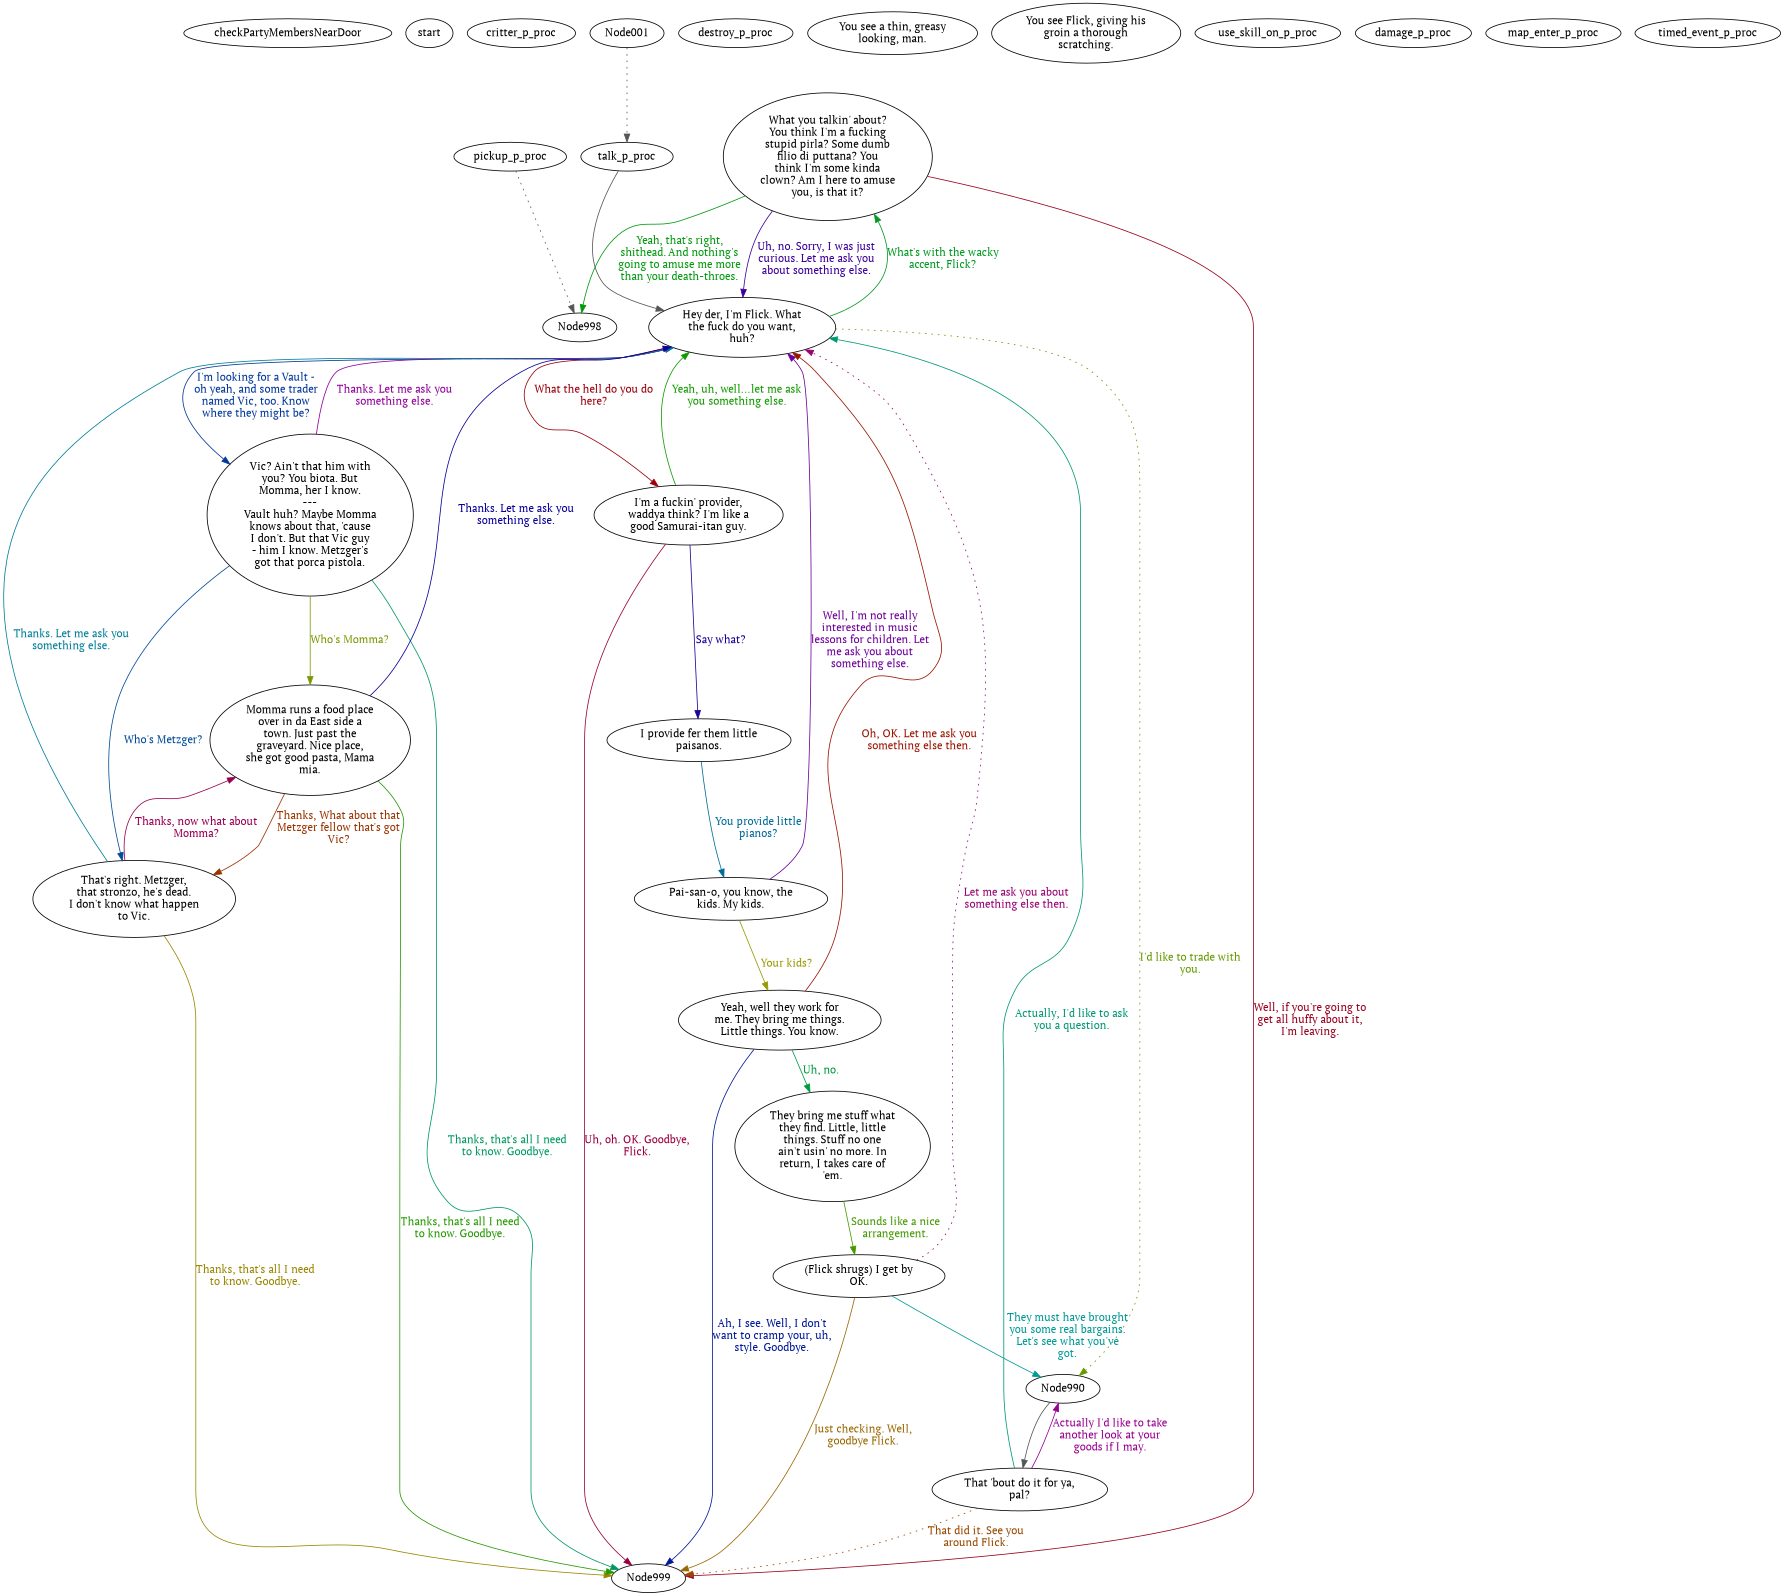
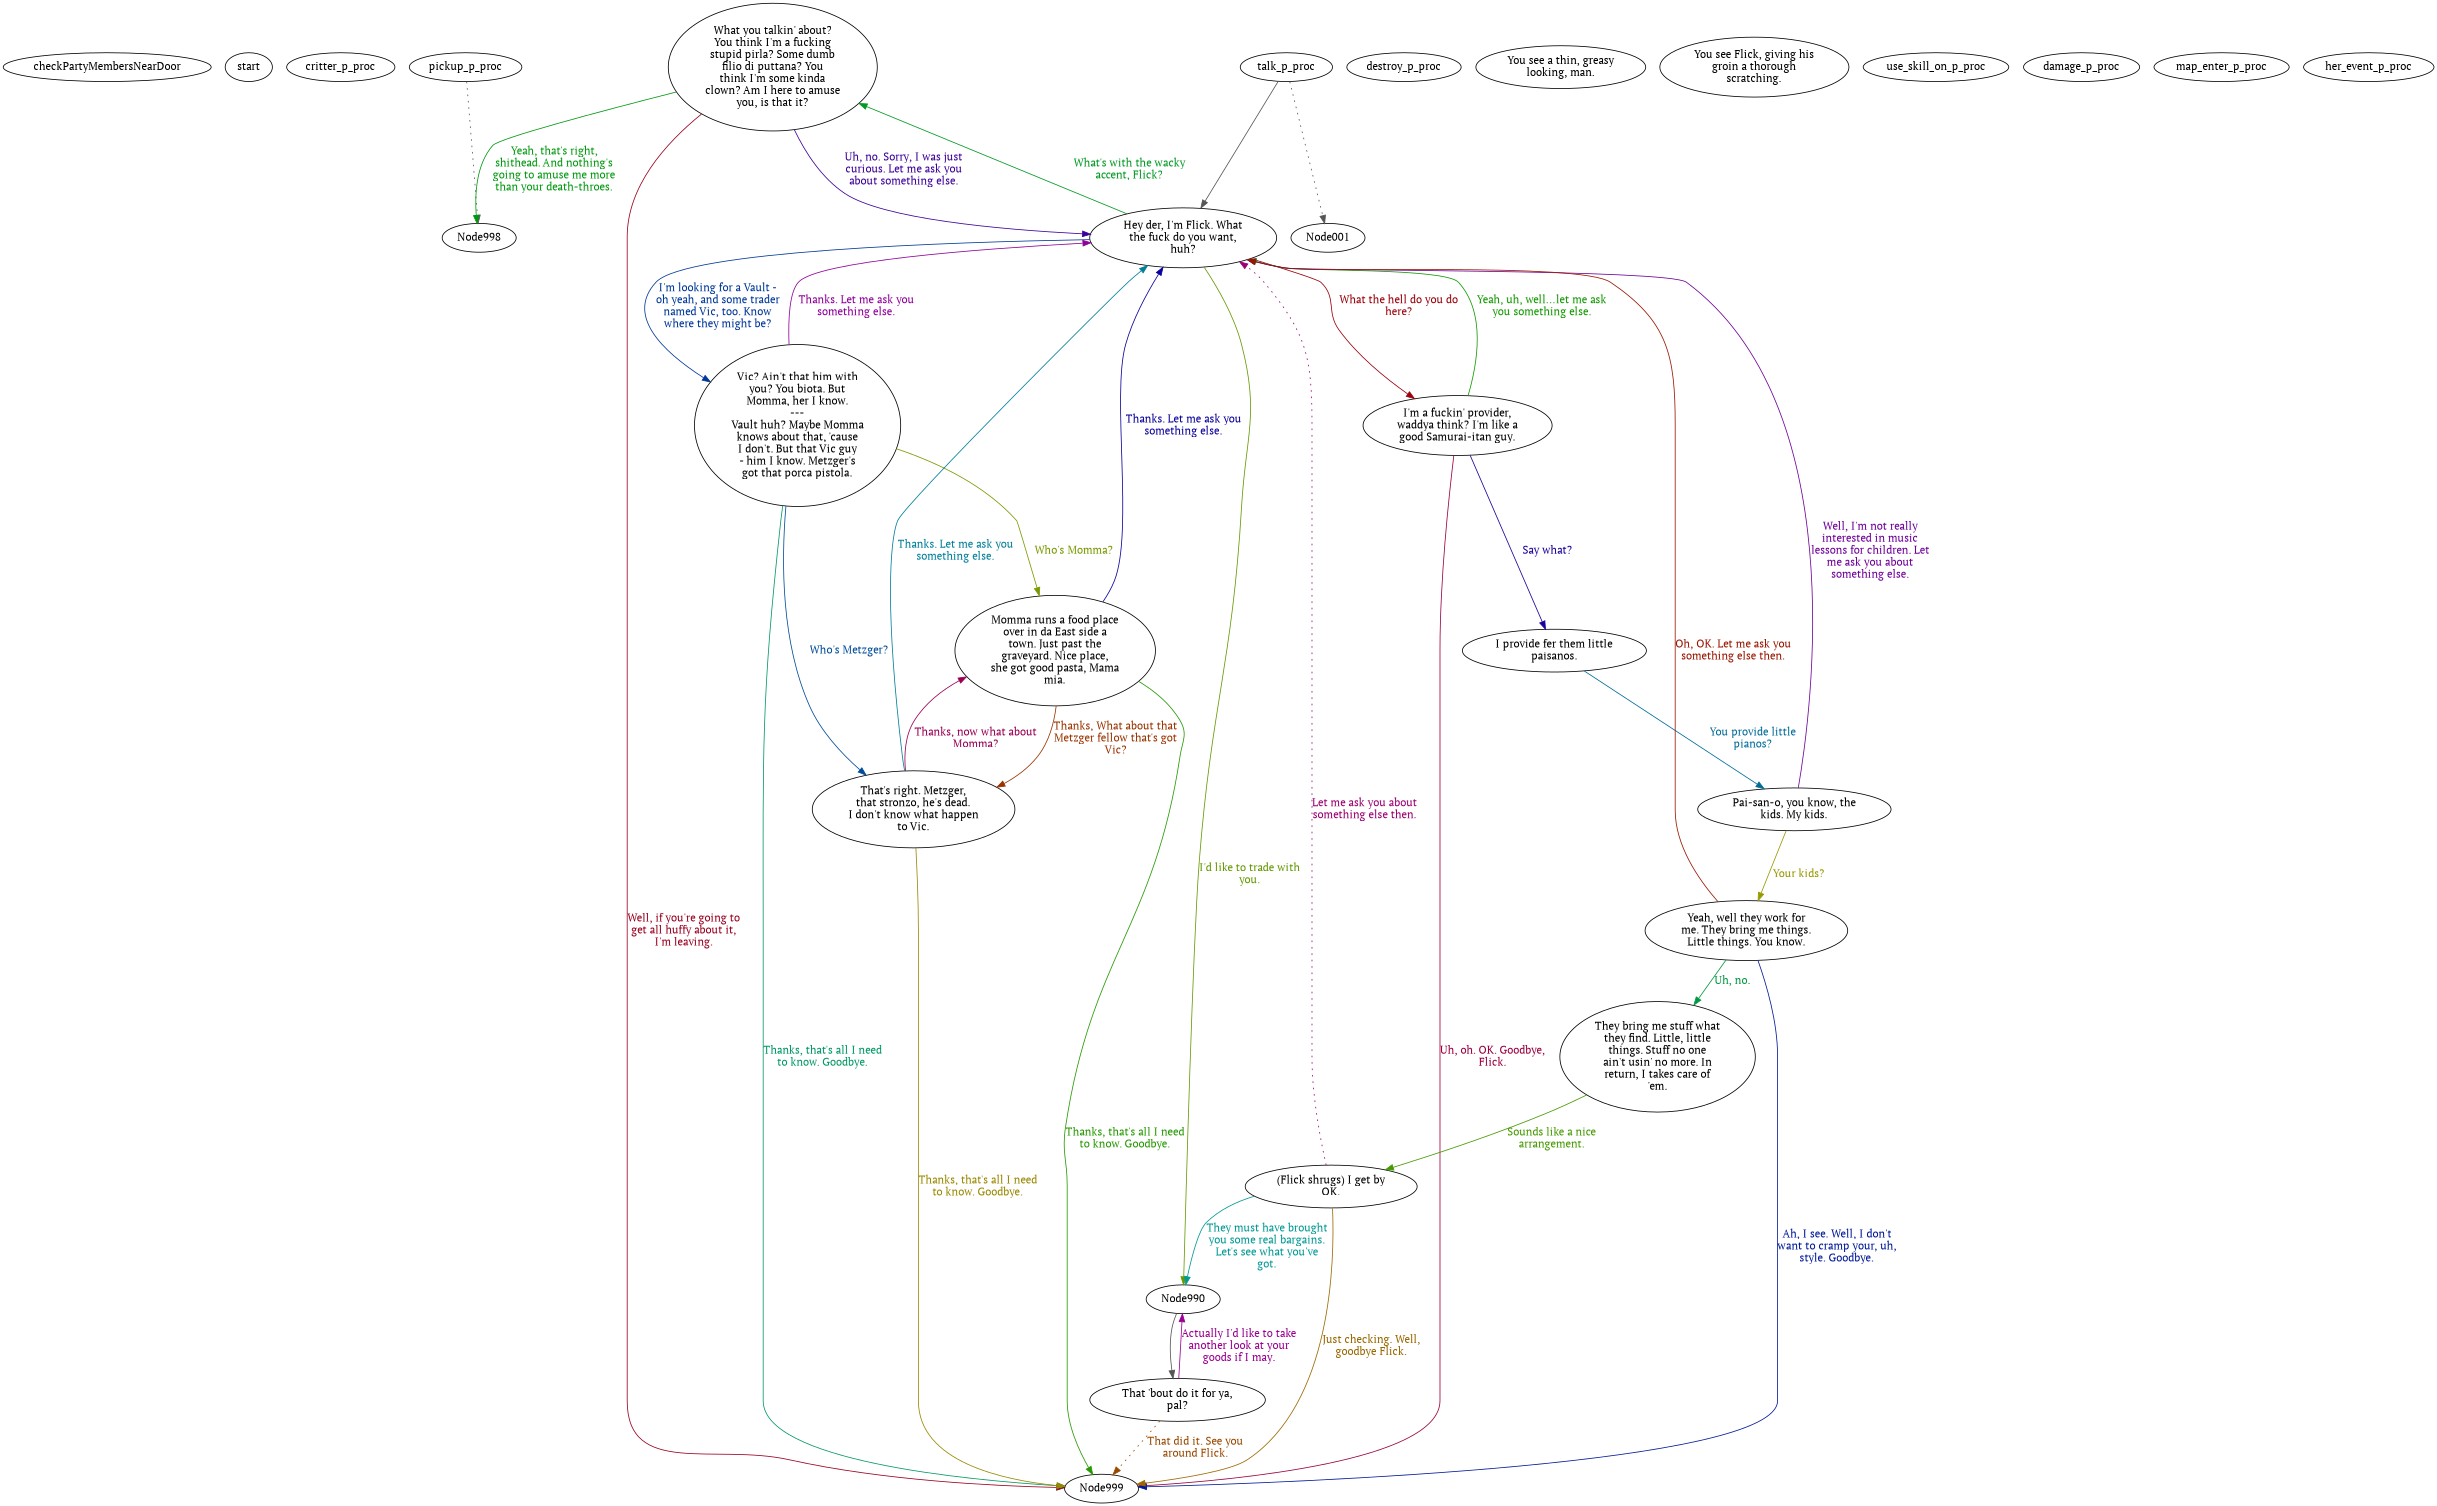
node "timed_event_p_proc": label "timed_event_p_proc" -> "her_event_p_proc"
edge "Node001" -> "talk_p_proc": reversed
edge "Hey der, I'm Flick. What the fuck do you want, huh?" -> "Node990": style dotted -> solid
edge "That 'bout do it for ya, pal?" -> "Hey der, I'm Flick. What the fuck do you want, huh?": removed, label "Actually, I'd like to ask you a question."
